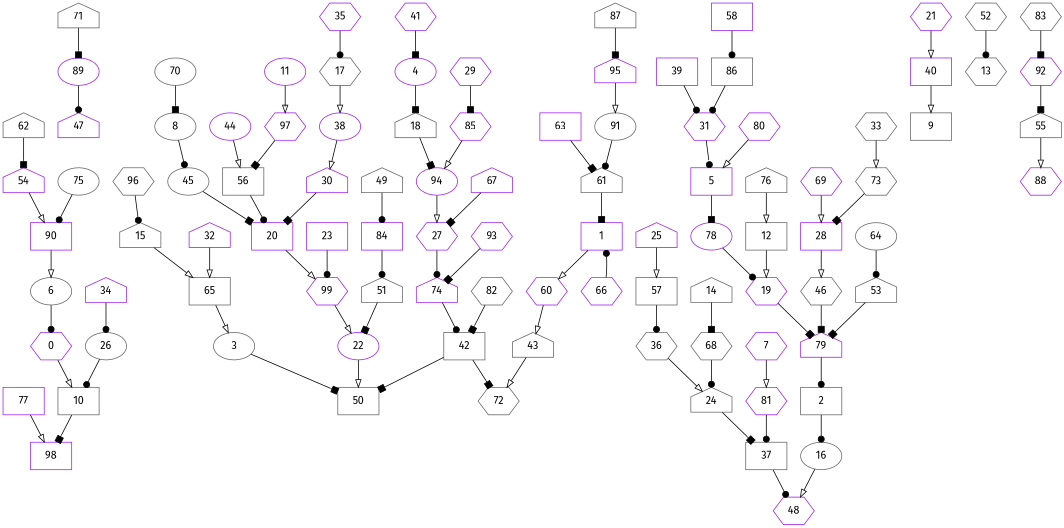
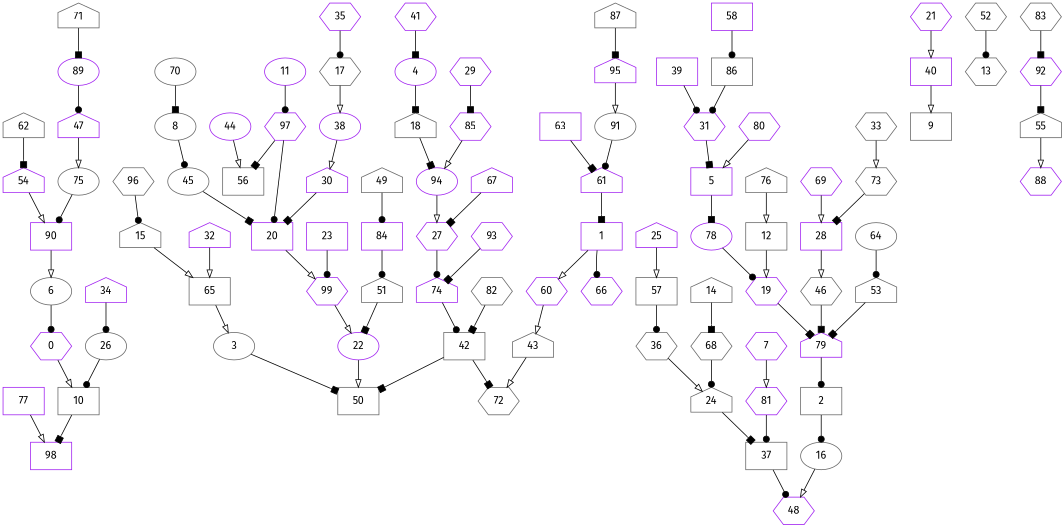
edge "11" -> "97": arrowhead onormal -> dot
edge "47" -> "75": added
edge "31" -> "5": arrowhead dot -> box
node "61": color gray40 -> purple
edge "56" -> "20": now "97" -> "20"
edge "66" -> "1": reversed
